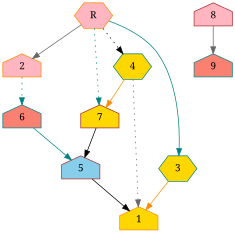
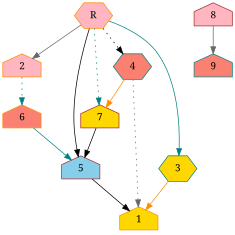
node "4": fillcolor gold -> salmon
edge "R" -> "5": added
node "6": color teal -> darkorange
